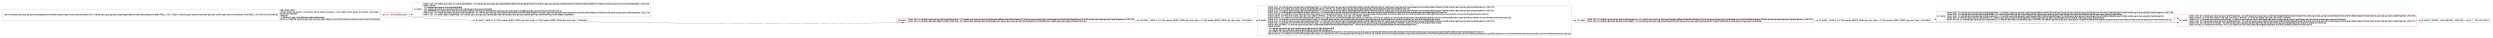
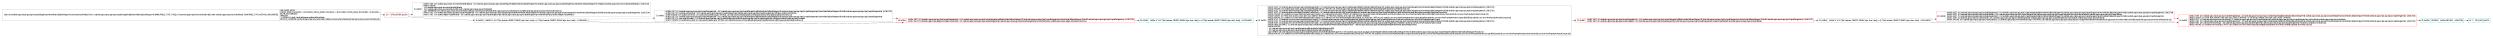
node "17: 0x000b": added
